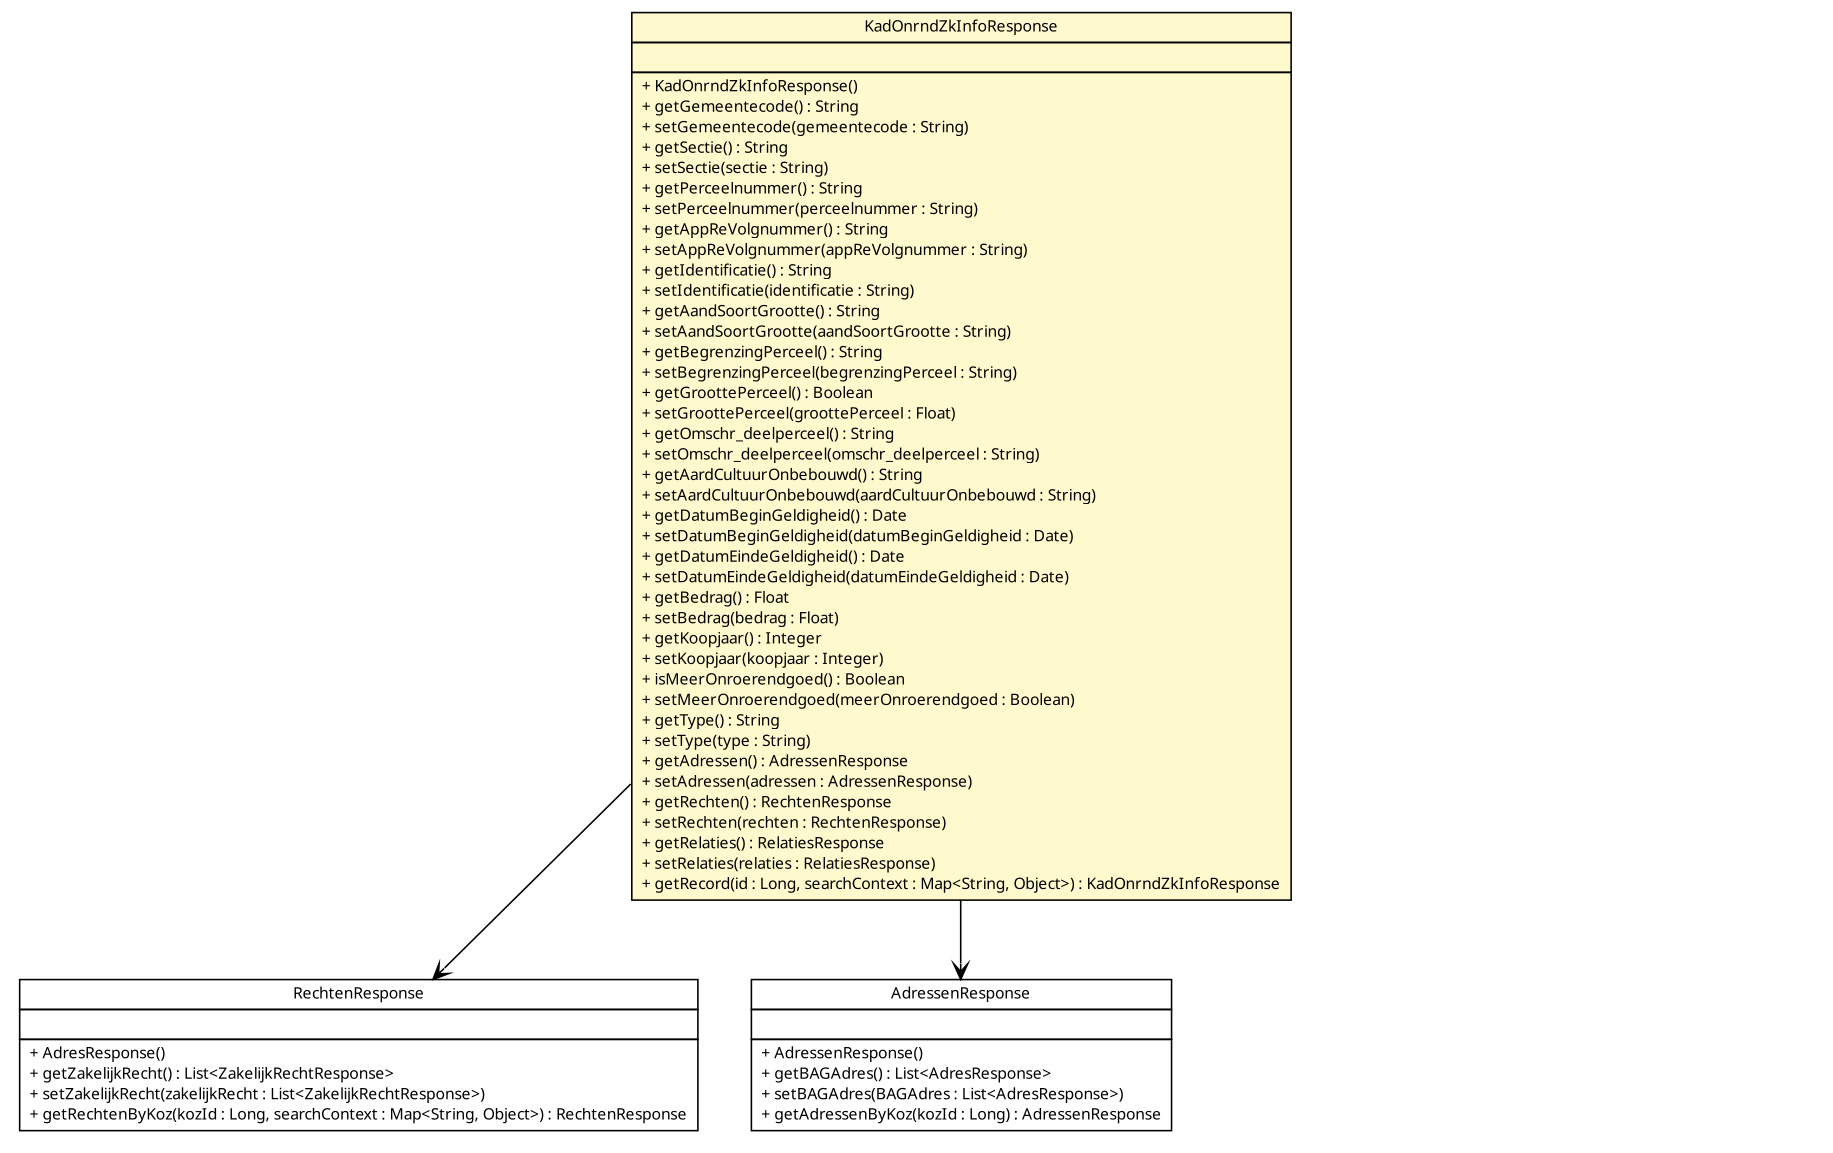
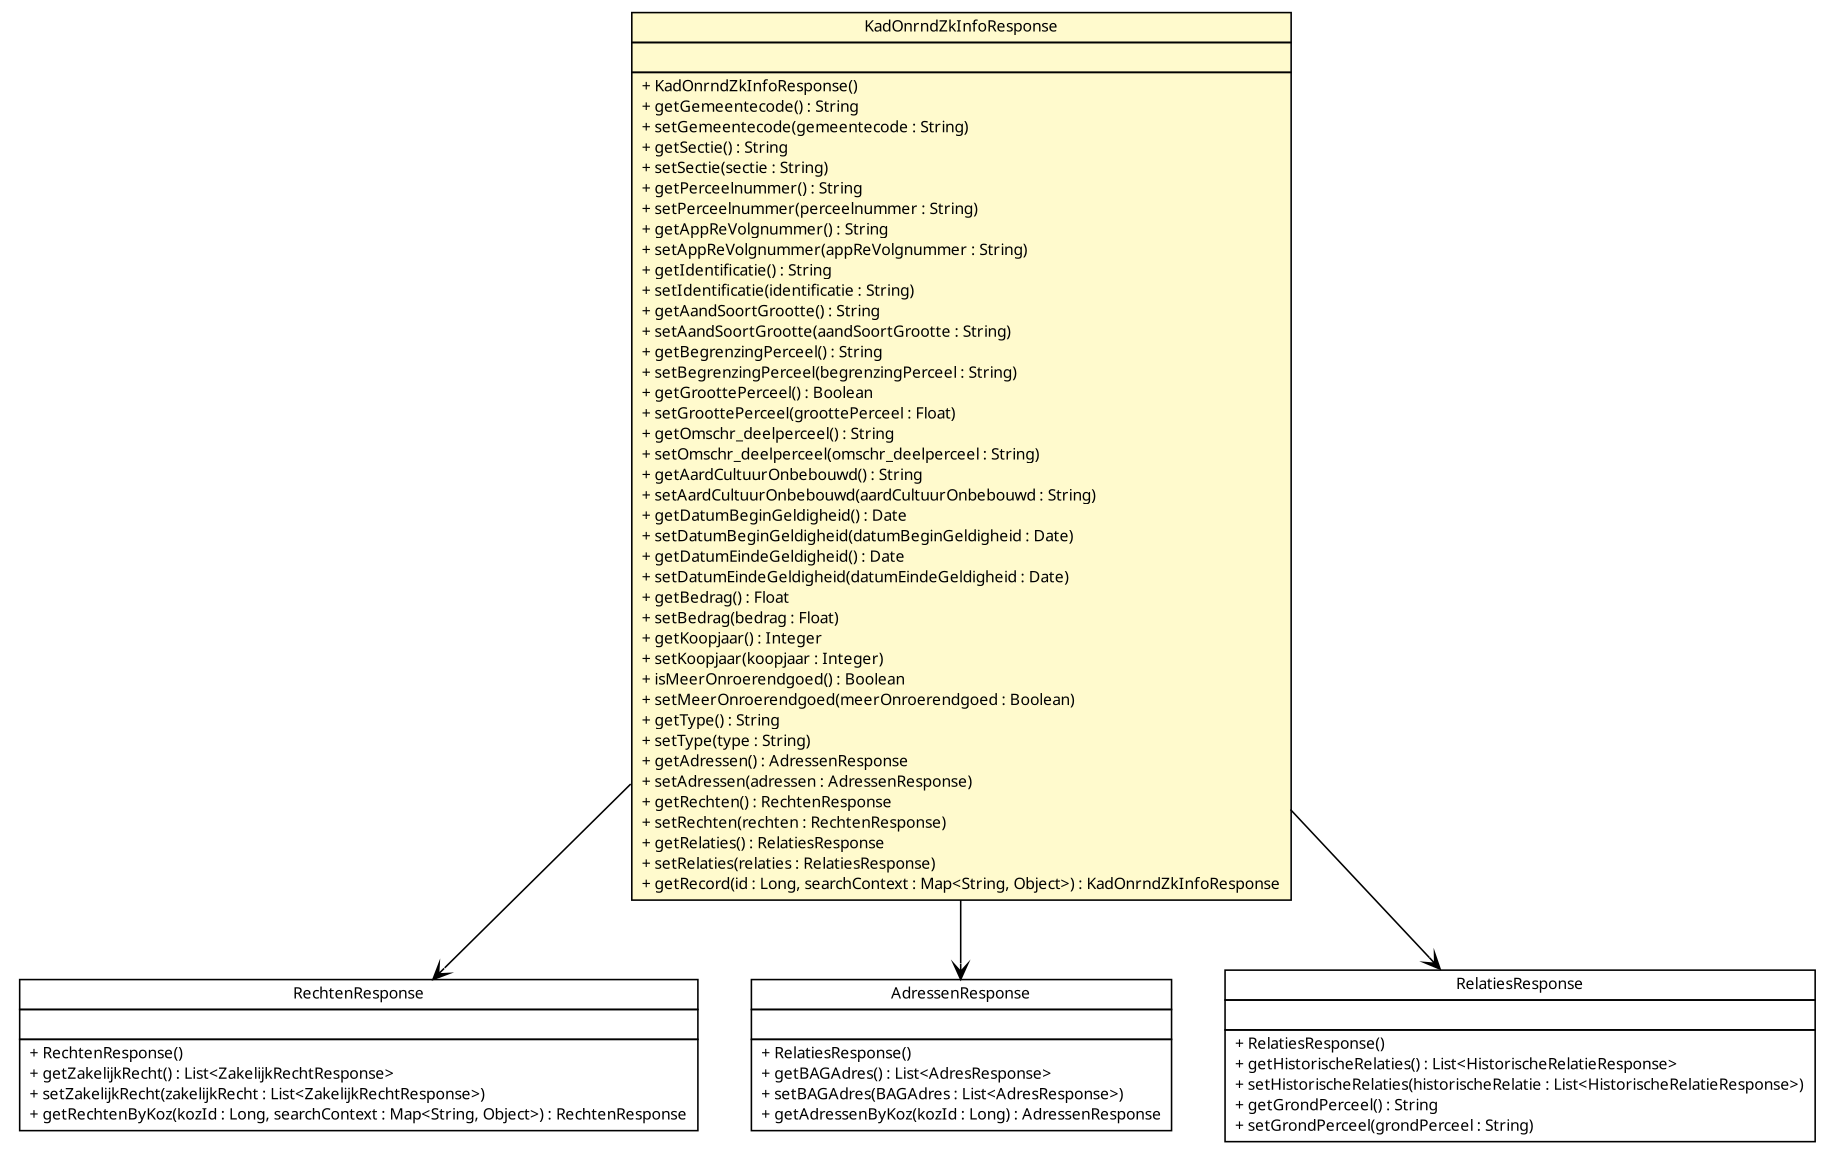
node "RechtenResponse": text "+ AdresResponse()" -> "+ RechtenResponse()"
node "AdressenResponse": text "+ AdressenResponse()" -> "+ RelatiesResponse()"
node "RelatiesResponse": added
